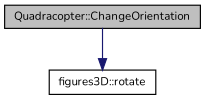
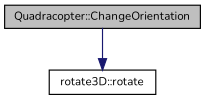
node "figures3D::rotate": label "figures3D::rotate" -> "rotate3D::rotate"
